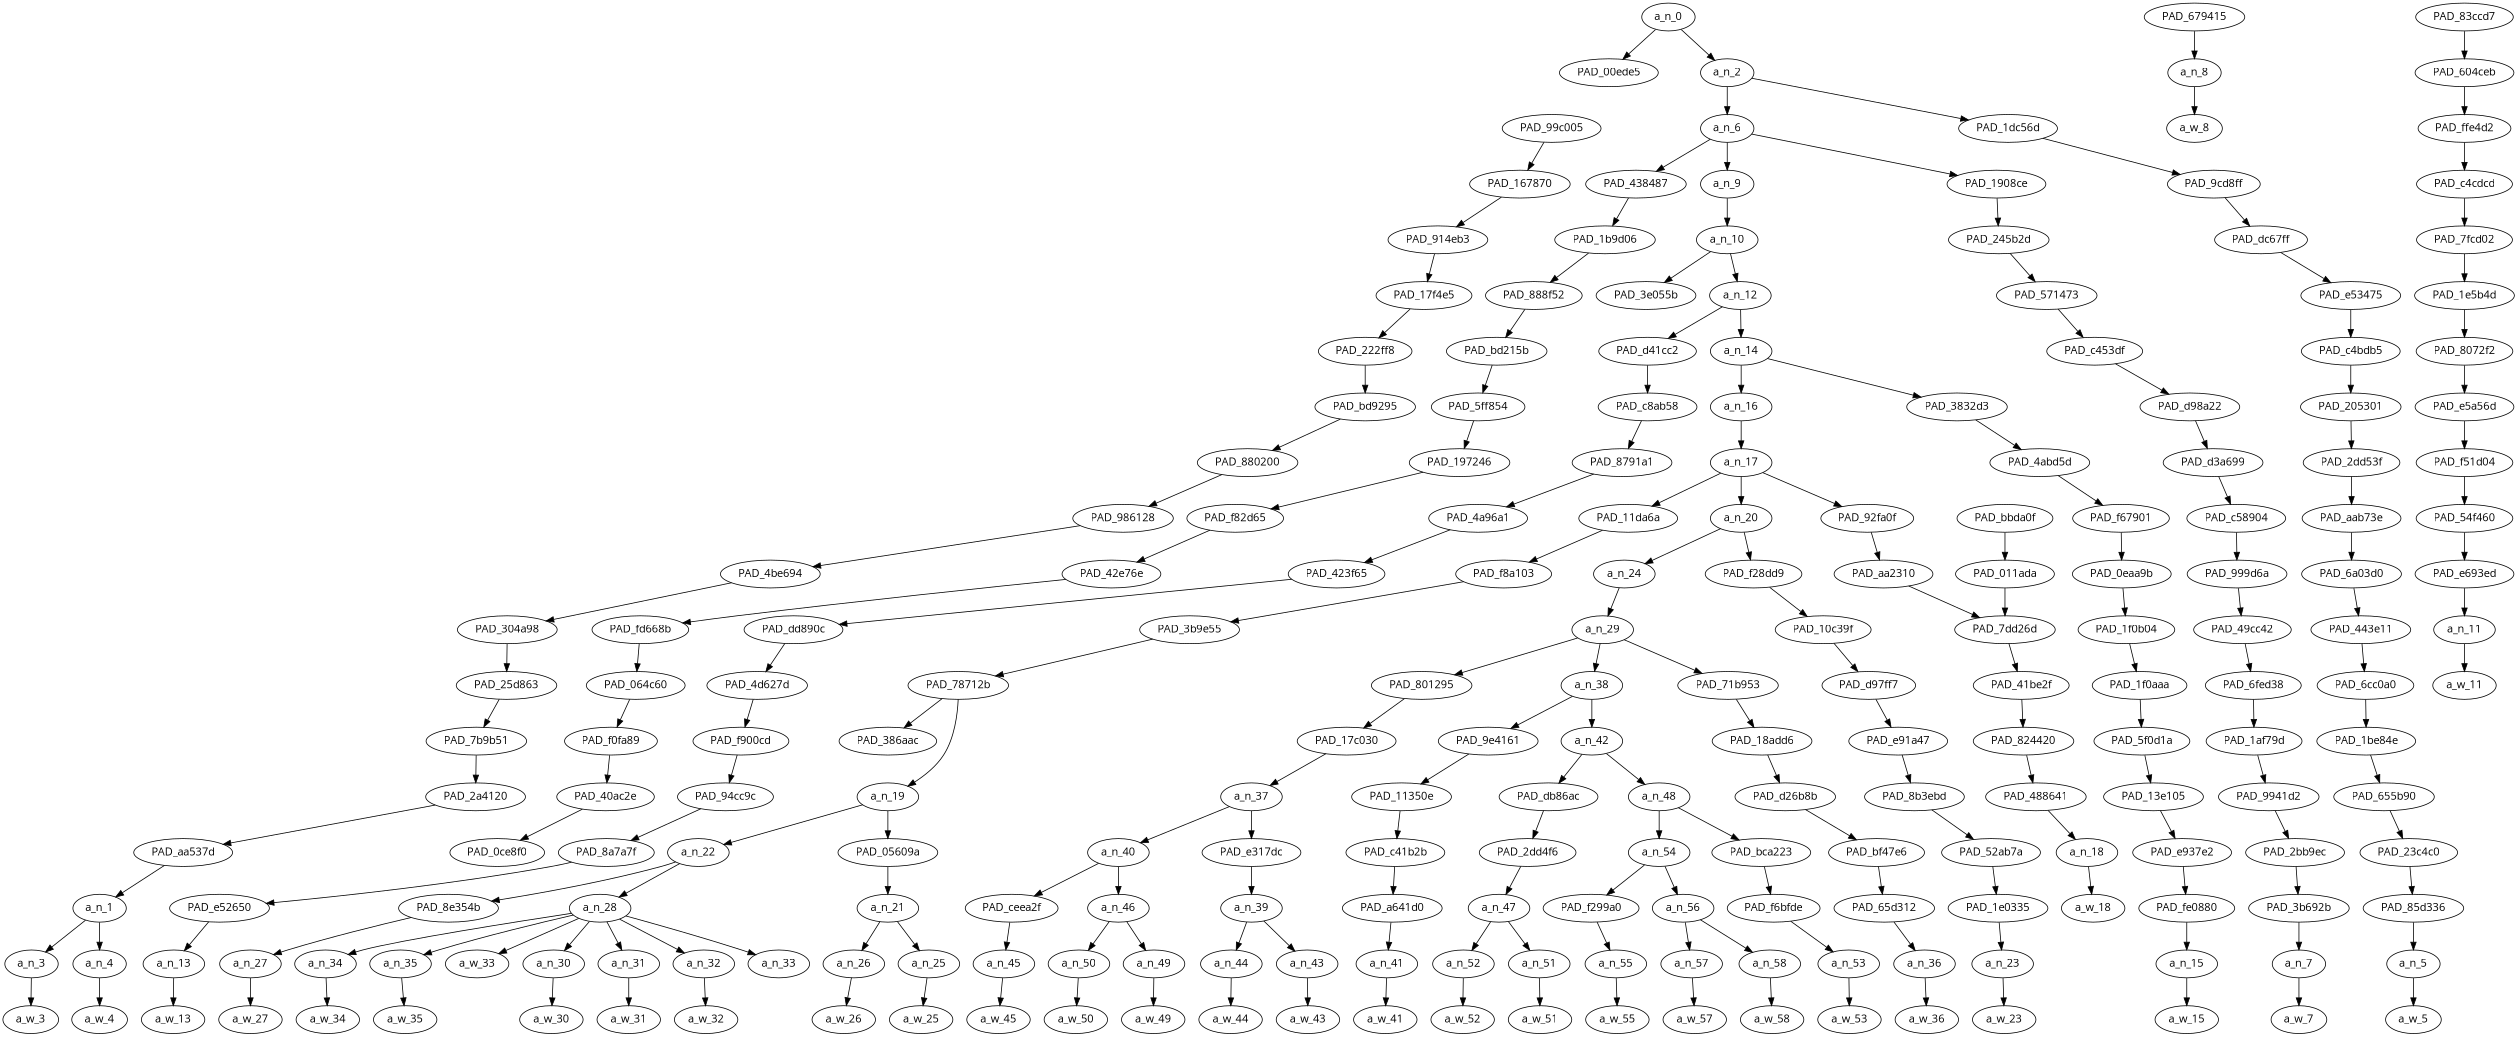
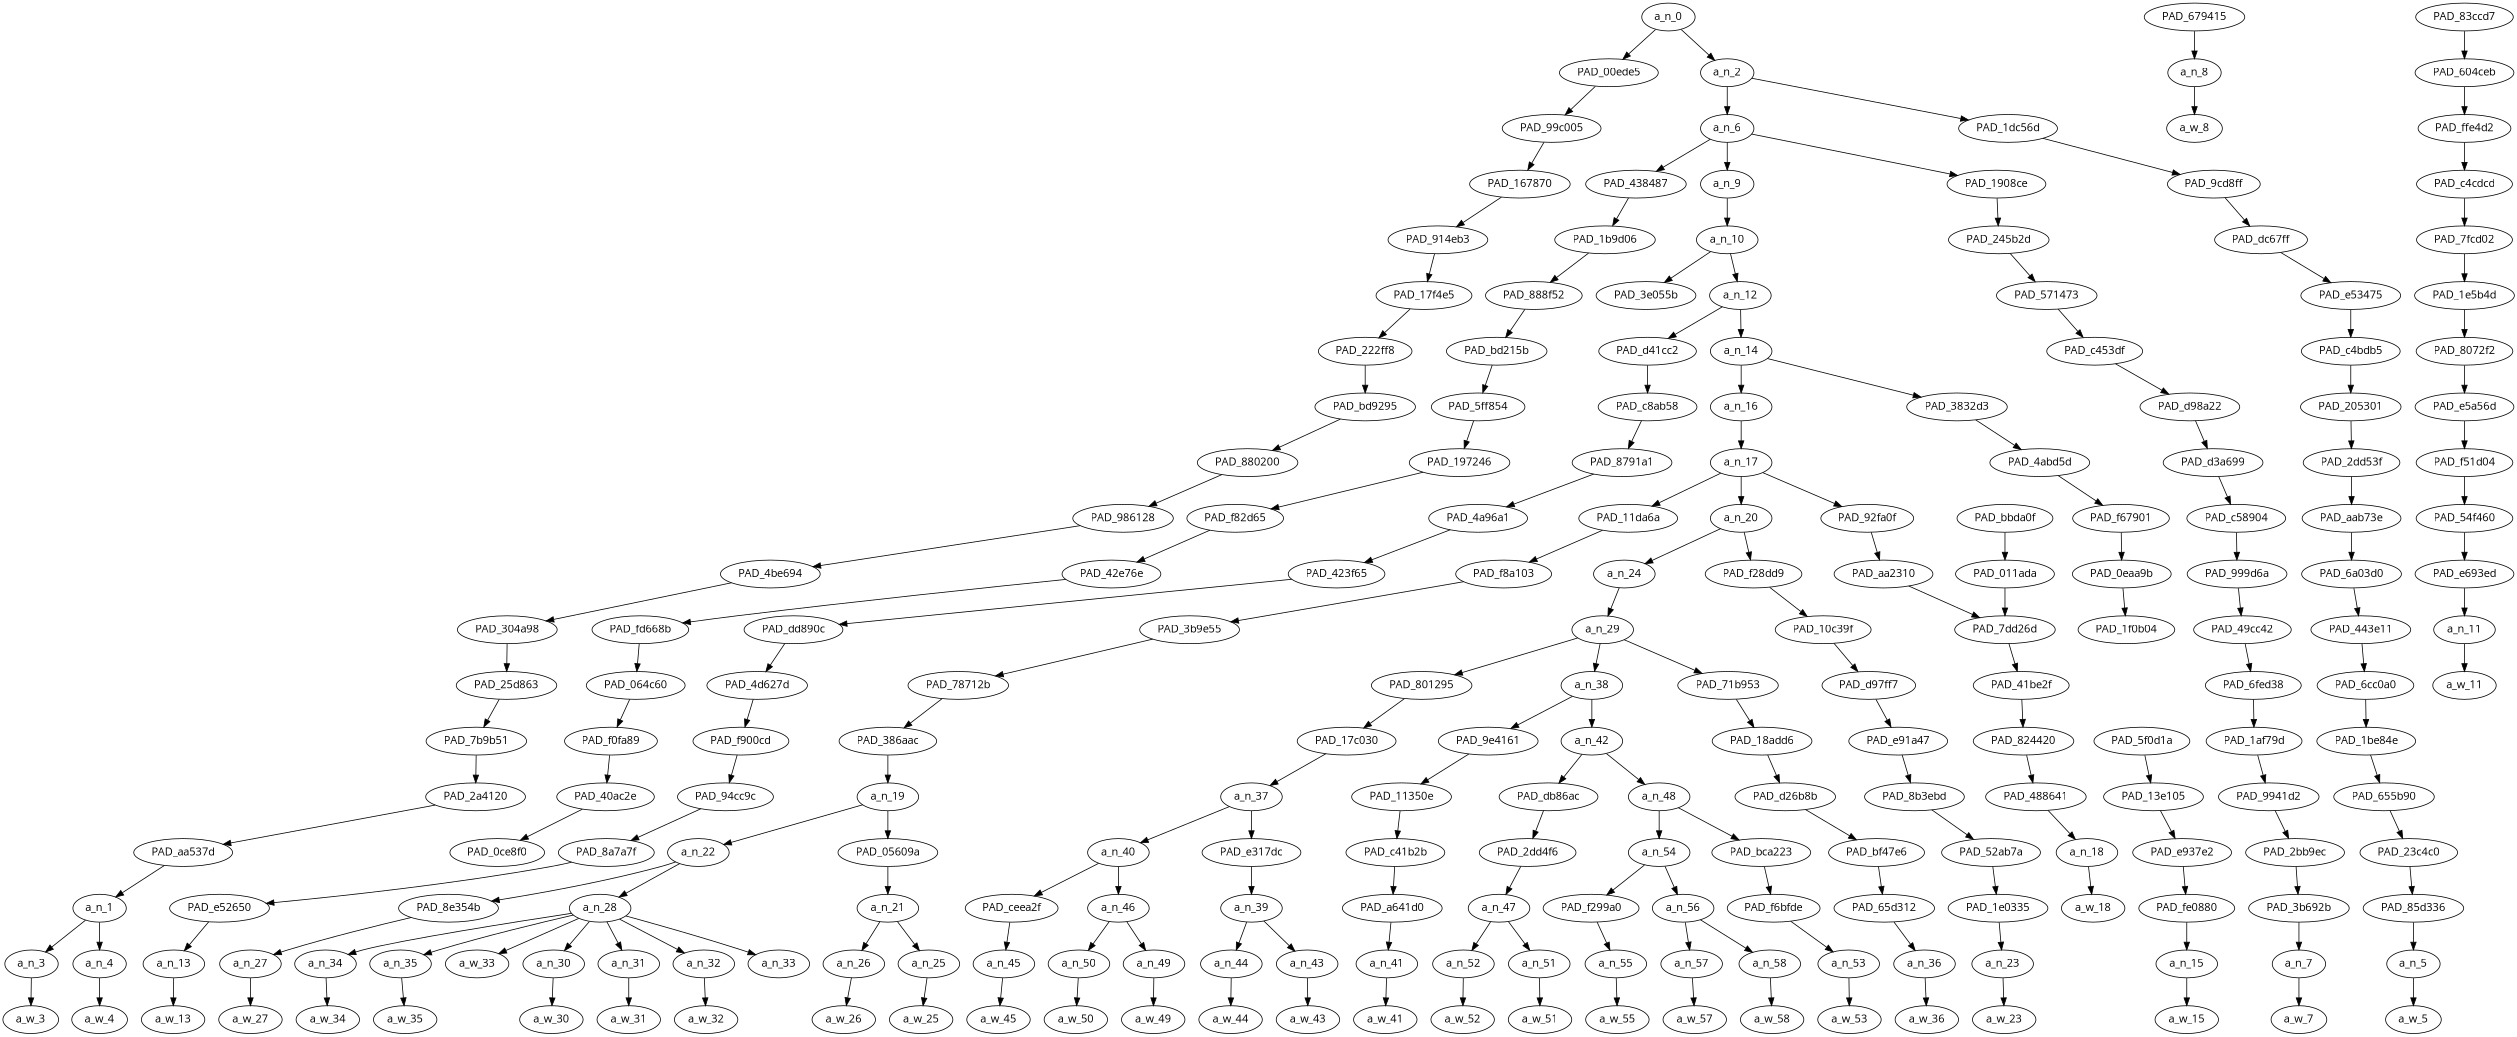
edge "PAD_00ede5" -> "PAD_99c005": added
node "PAD_1f0aaa": removed
edge "PAD_78712b" -> "a_n_19": now "PAD_386aac" -> "a_n_19"
